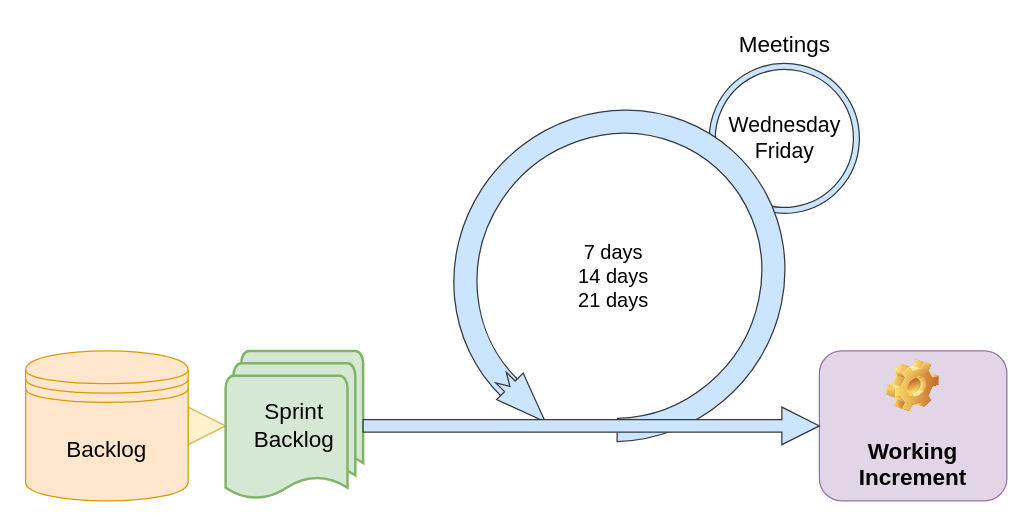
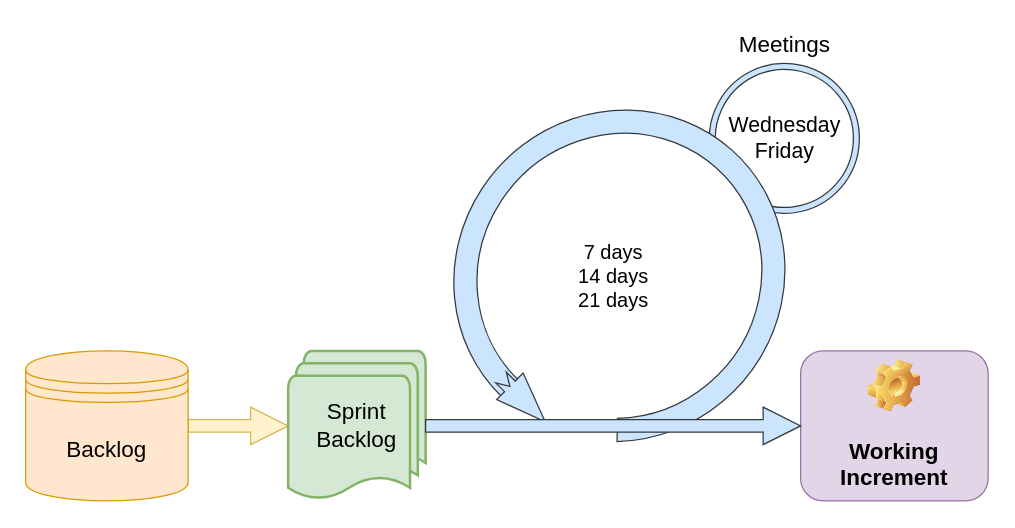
node "Sprint Backlog": moved (294, 426) -> (357, 426)
node "Working Increment": moved (913, 426) -> (894, 426)
